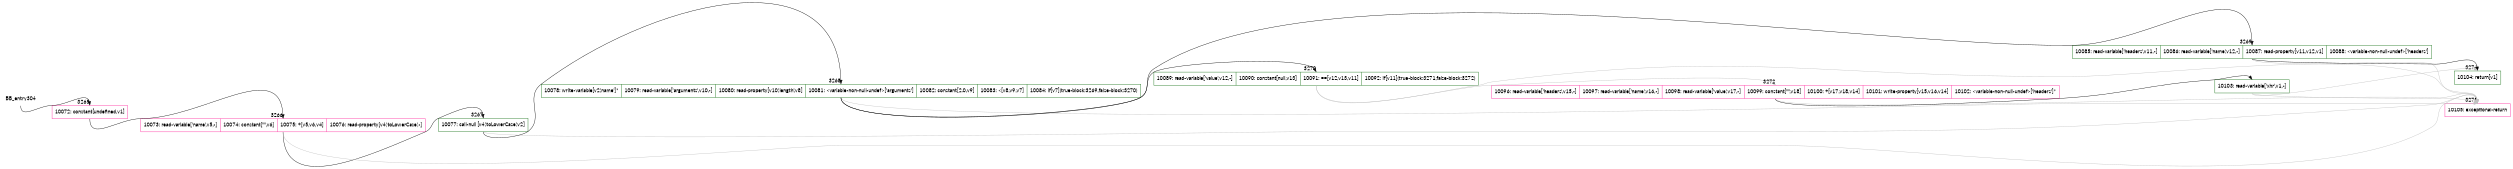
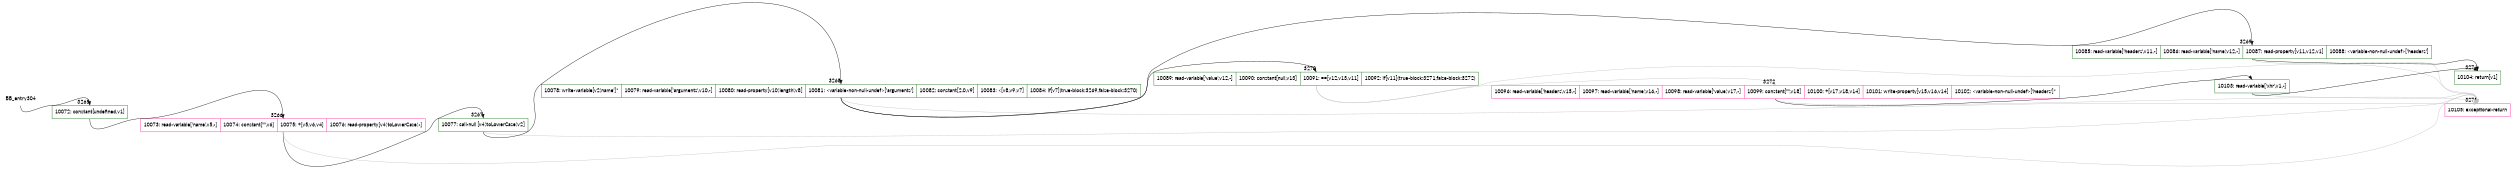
edge "10103: read-variable['xhr',v1,-]" -> "10104: return[v1]": color gray -> black
node "10072: constant[undefined,v1]": color deeppink -> darkgreen
